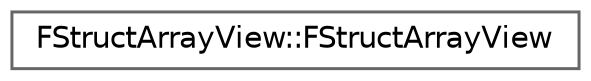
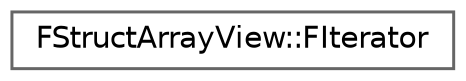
node "FStructArrayView::FStructArrayView": label "FStructArrayView::FStructArrayView" -> "FStructArrayView::FIterator"
